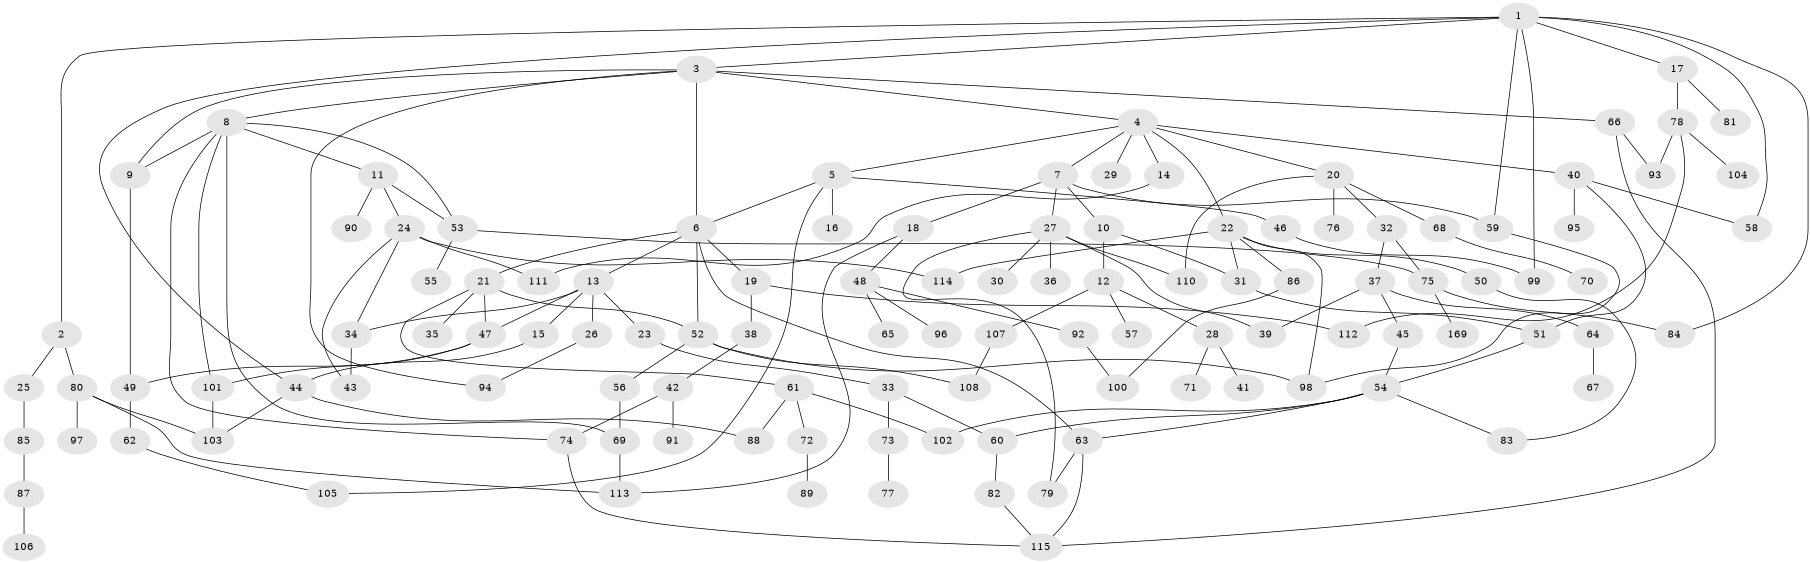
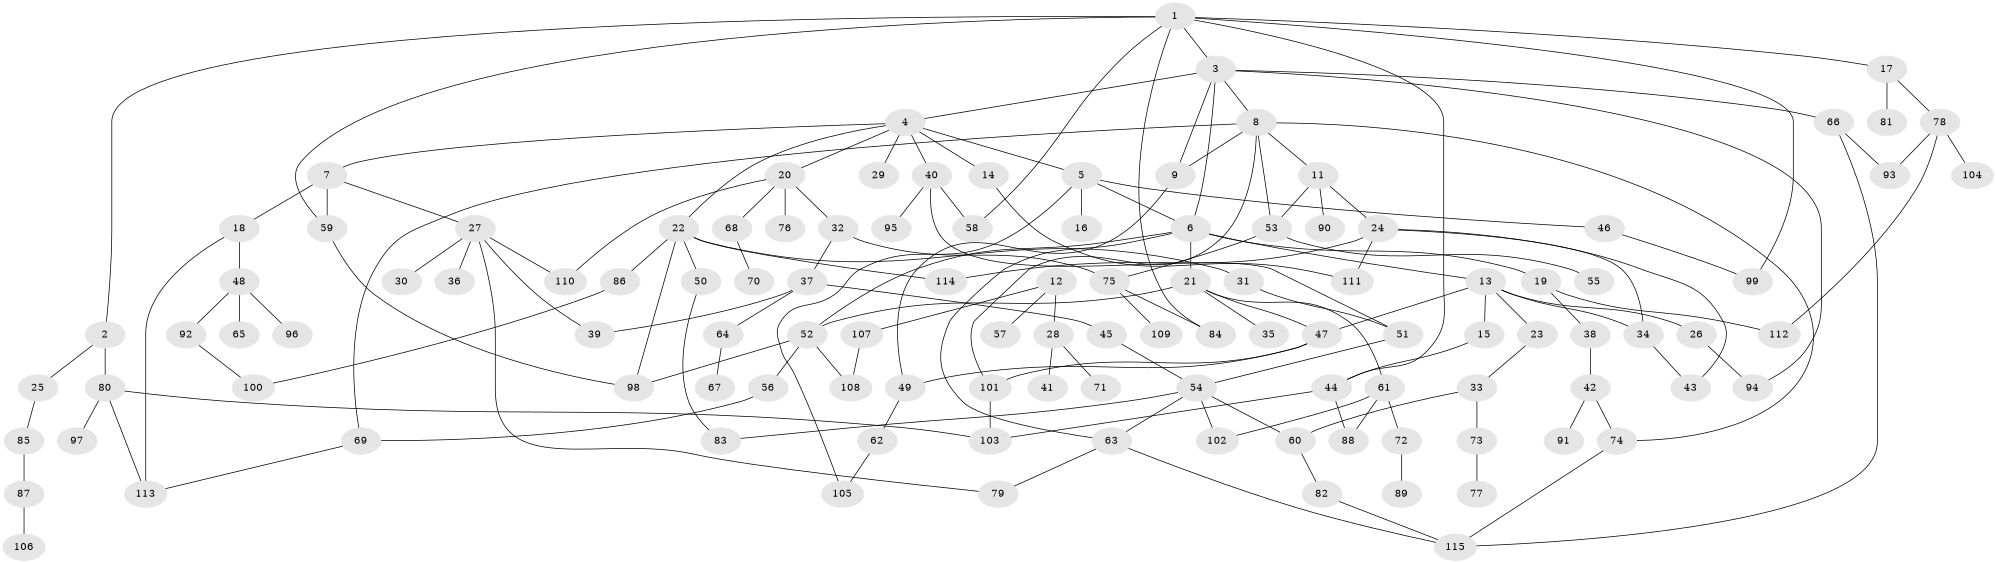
node "10": removed
node "169": label "169" -> "109"
